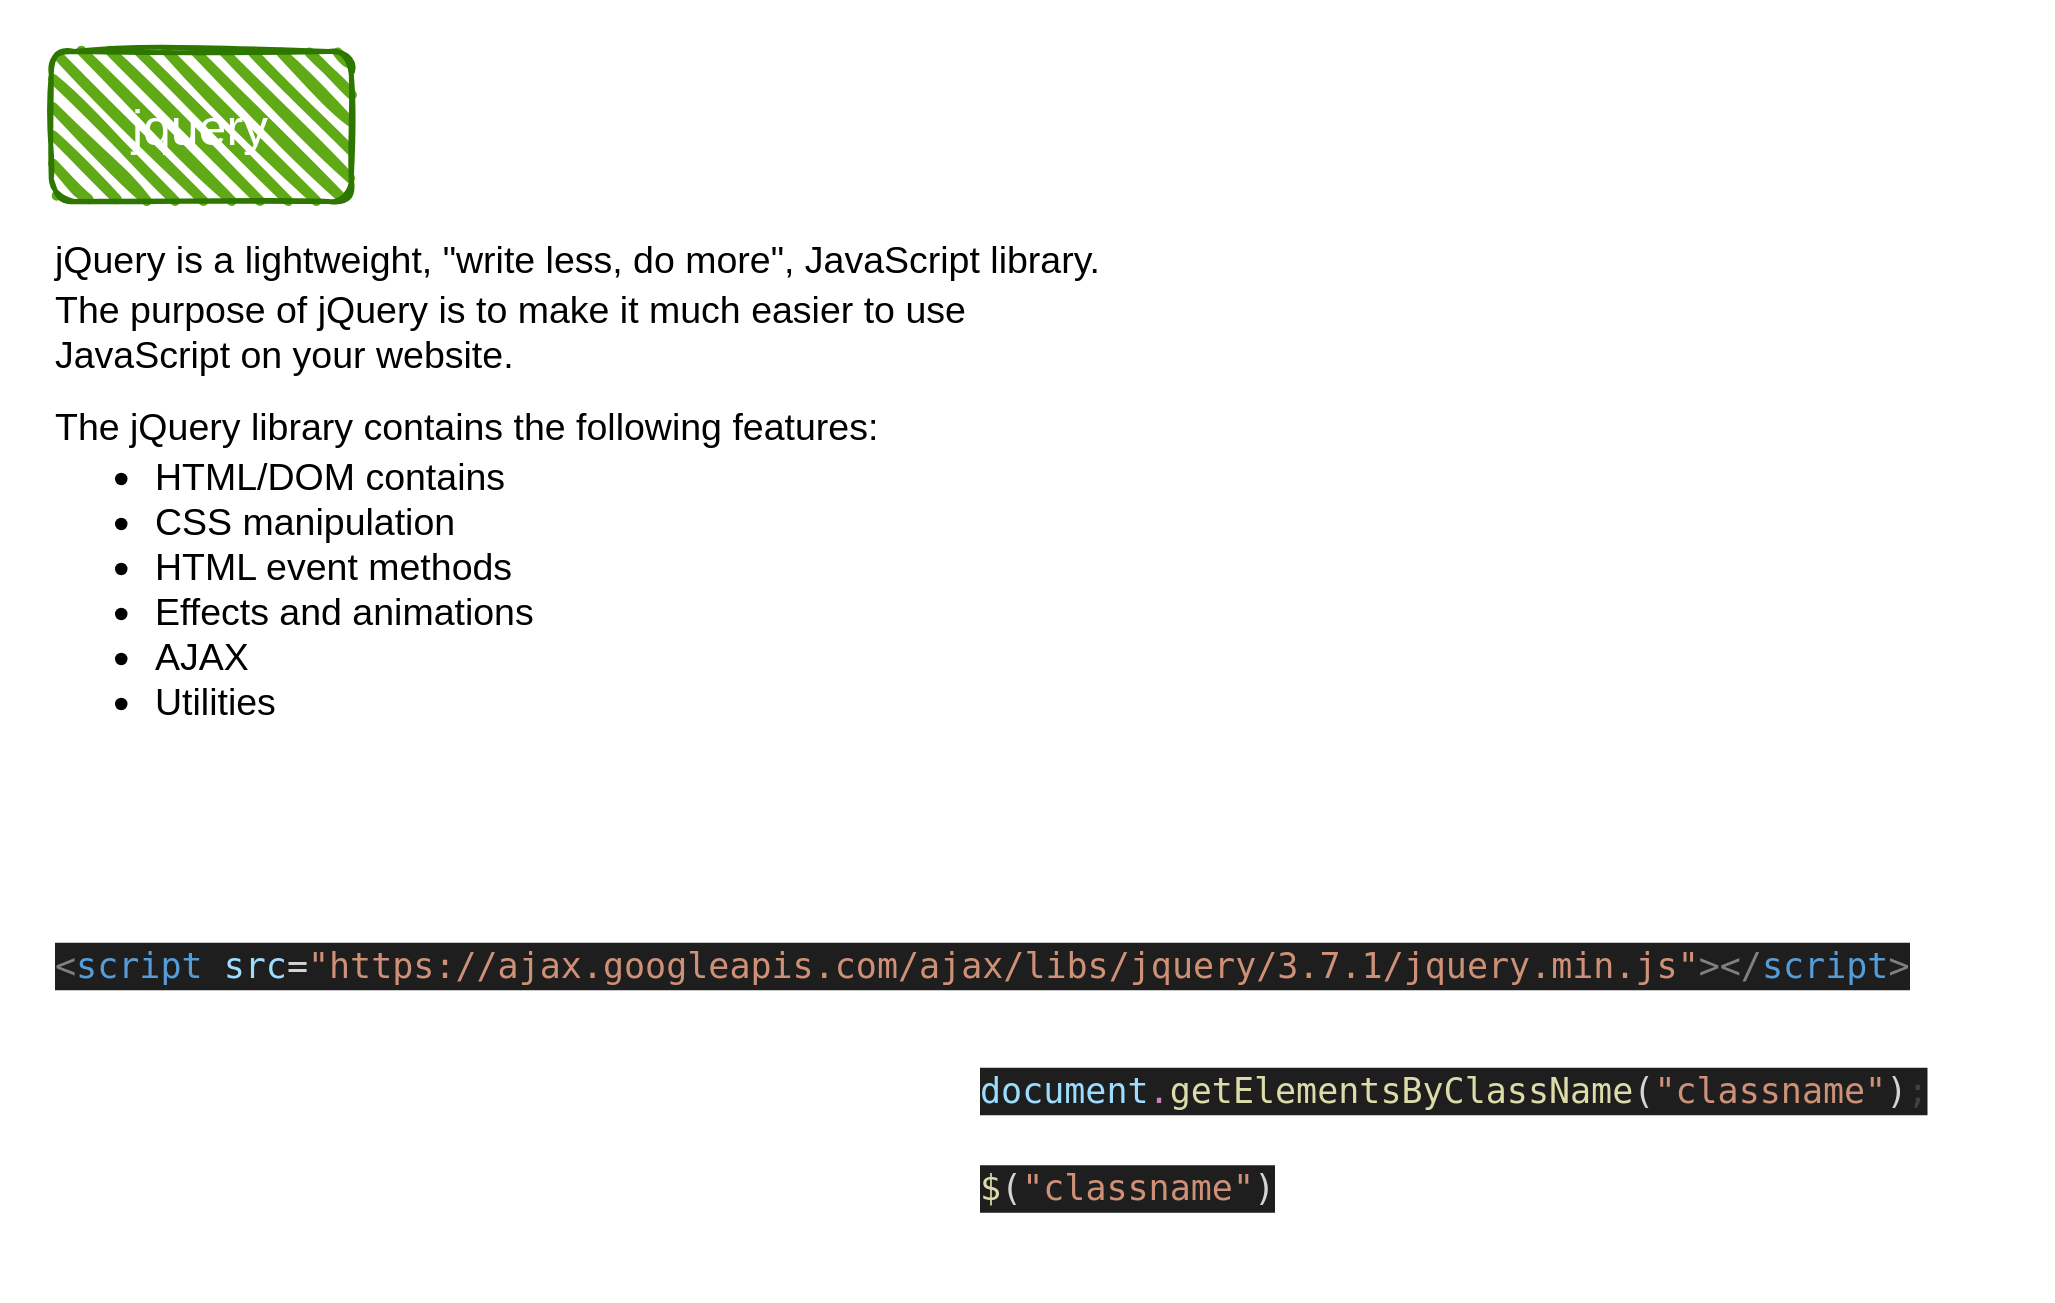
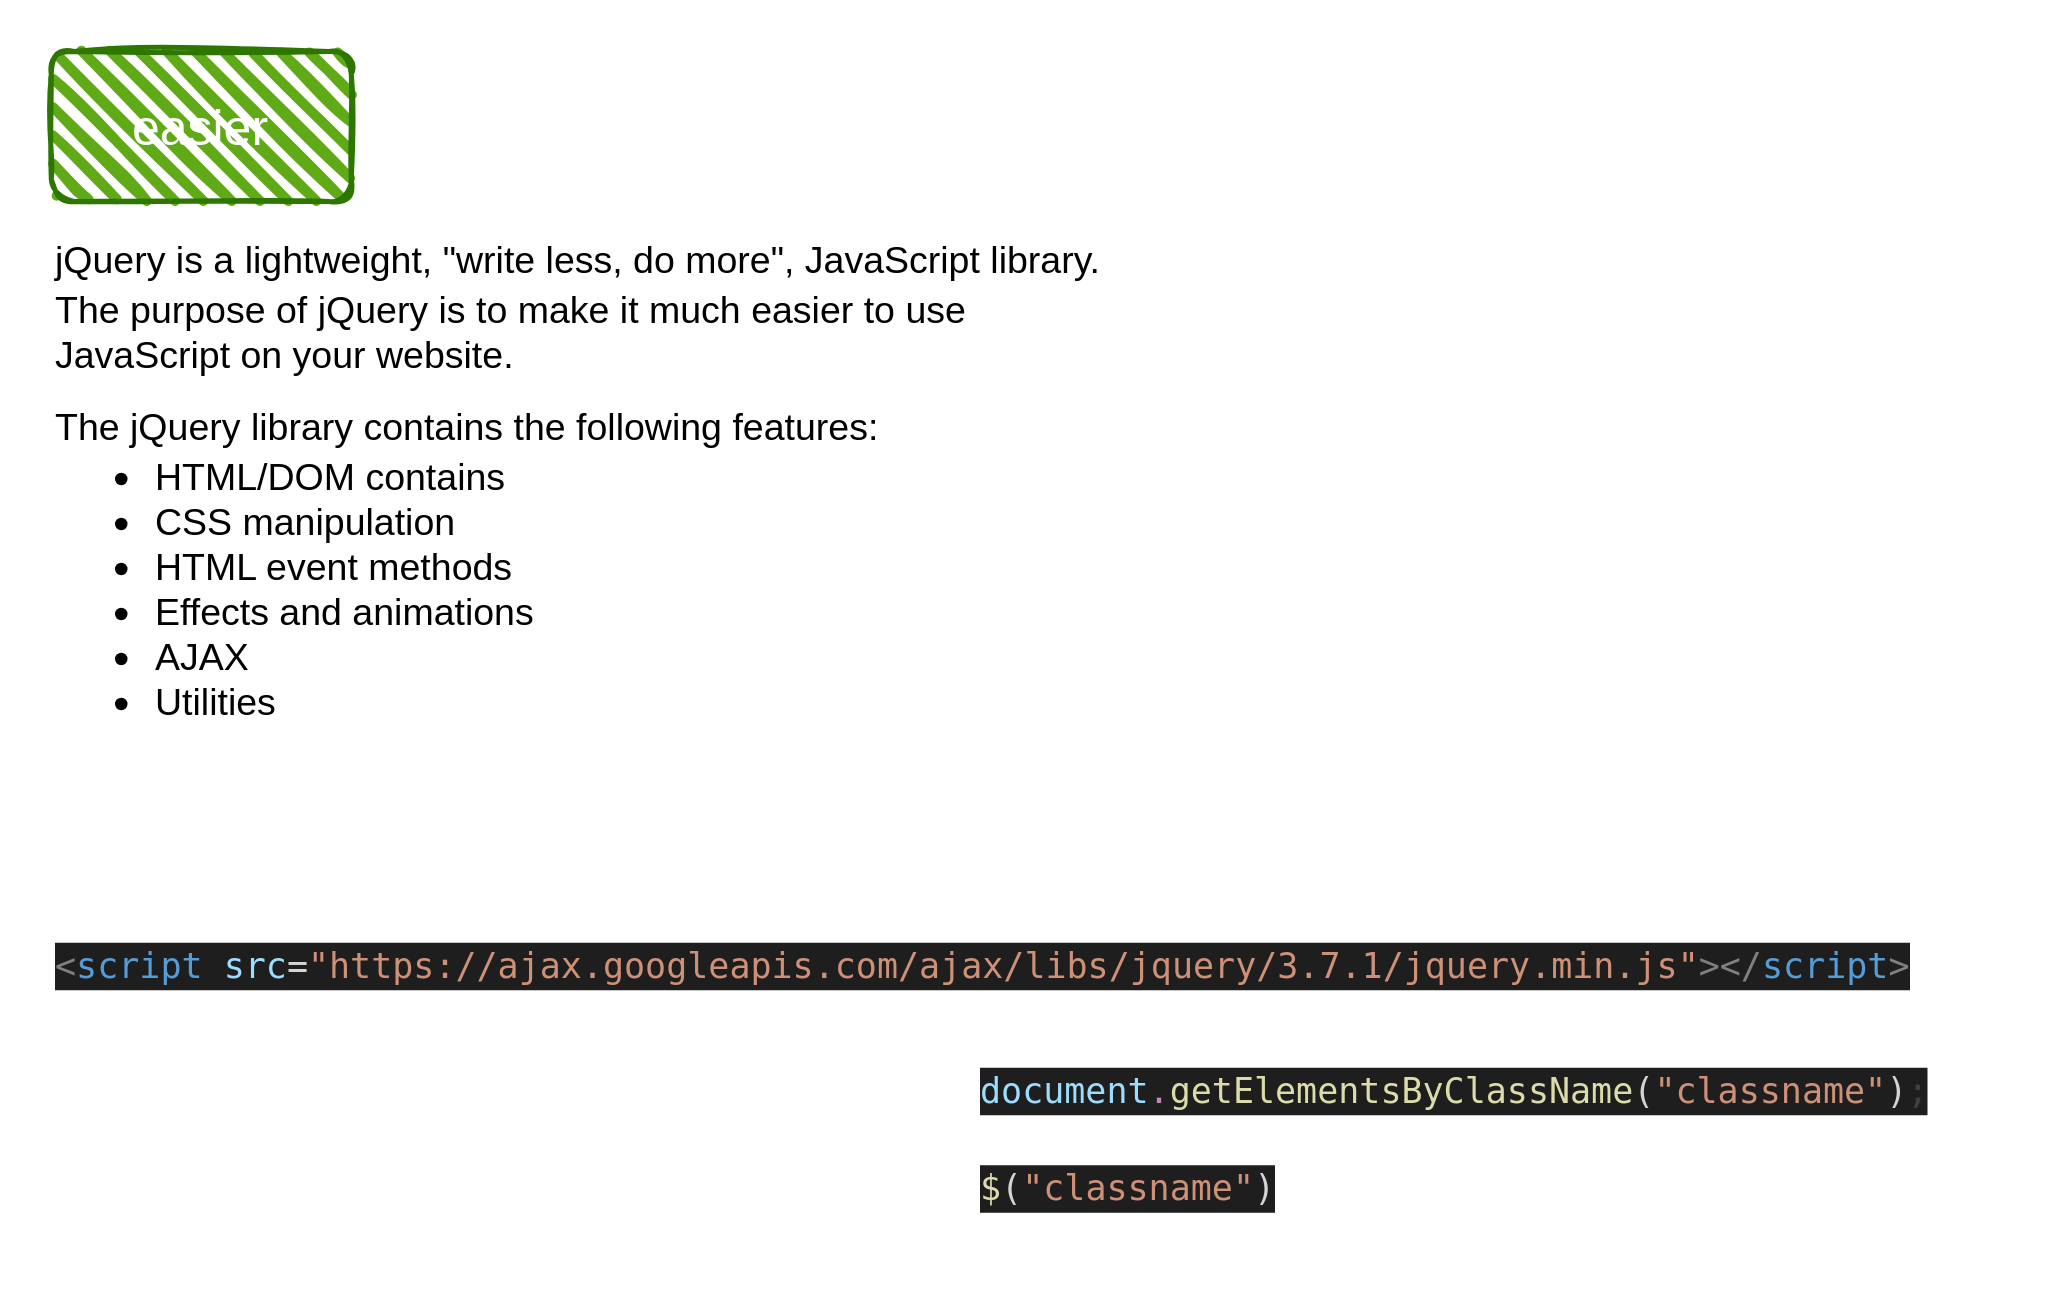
node "jquery": label "jquery" -> "easier"
